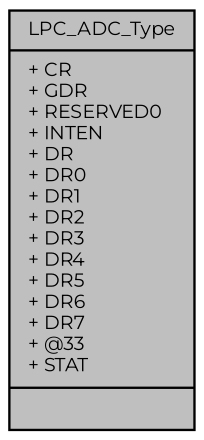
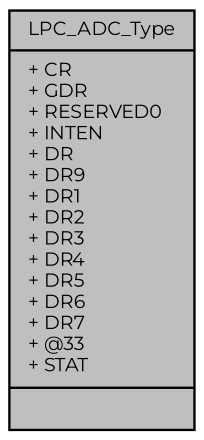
node "LPC_ADC_Type": text "+ DR0" -> "+ DR9"
